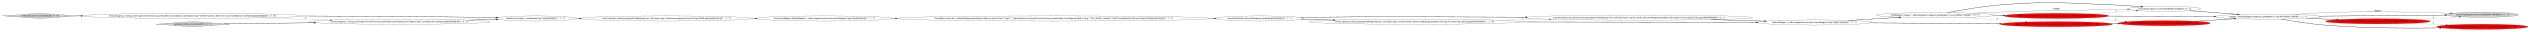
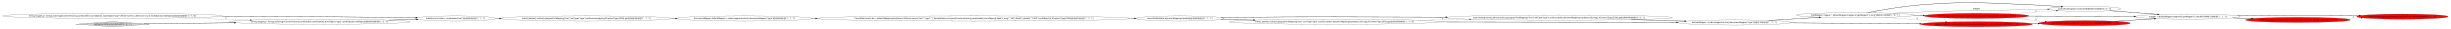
node "assertThat(mapper,instanceOf())@@@14@@@['0', '0', '1']": removed
node "testNumericDetectionEnabled['0', '1', '0']": removed
